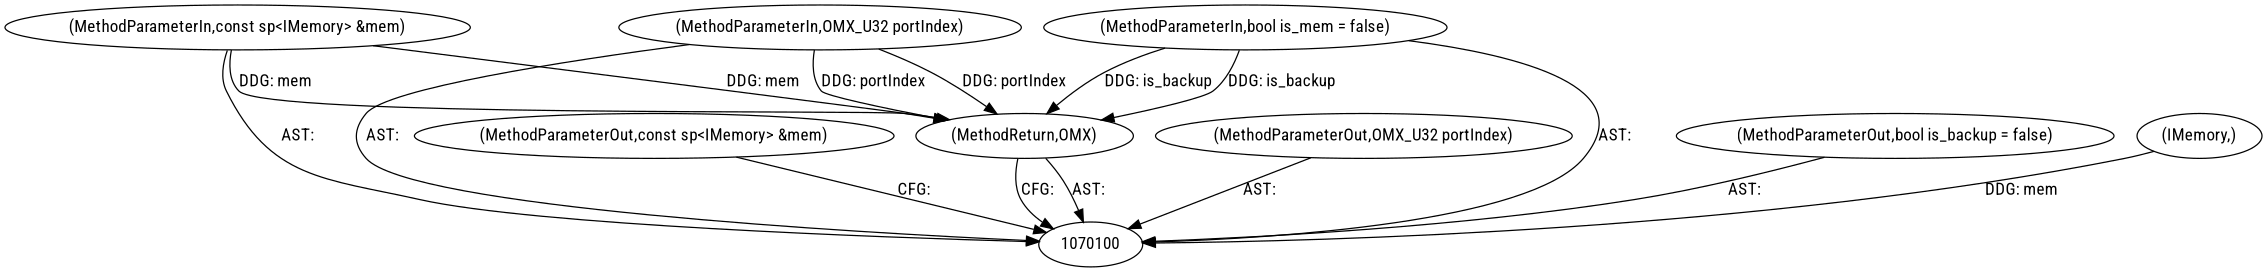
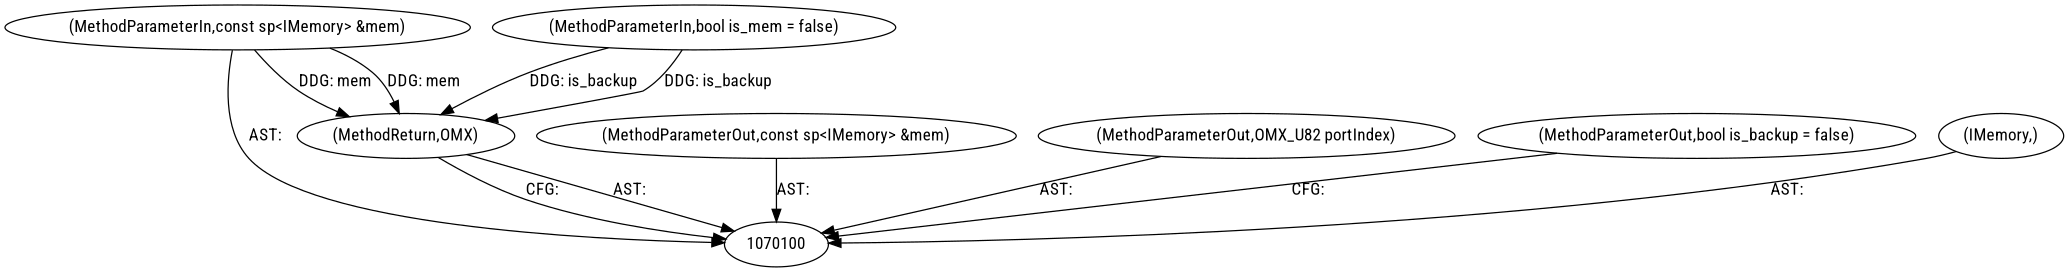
node "(MethodParameterIn,OMX_U32 portIndex)": removed
node "(MethodParameterOut,OMX_U32 portIndex)": label "(MethodParameterOut,OMX_U32 portIndex)" -> "(MethodParameterOut,OMX_U82 portIndex)"
edge "(MethodParameterOut,const sp<IMemory> &mem)" -> "1070100": label "CFG: " -> "AST: "
edge "(MethodParameterOut,bool is_backup = false)" -> "1070100": label "AST: " -> "CFG: "
edge "(IMemory,)" -> "1070100": label "DDG: mem" -> "AST: "
edge "(MethodParameterIn,bool is_mem = false)" -> "1070100": removed, label "AST:"
